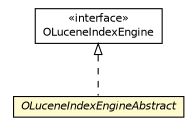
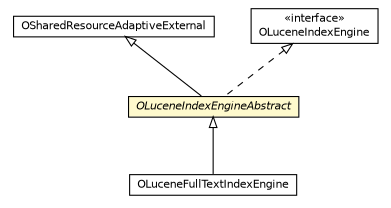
node "OSharedResourceAdaptiveExternal": added
node "OLuceneFullTextIndexEngine": added
